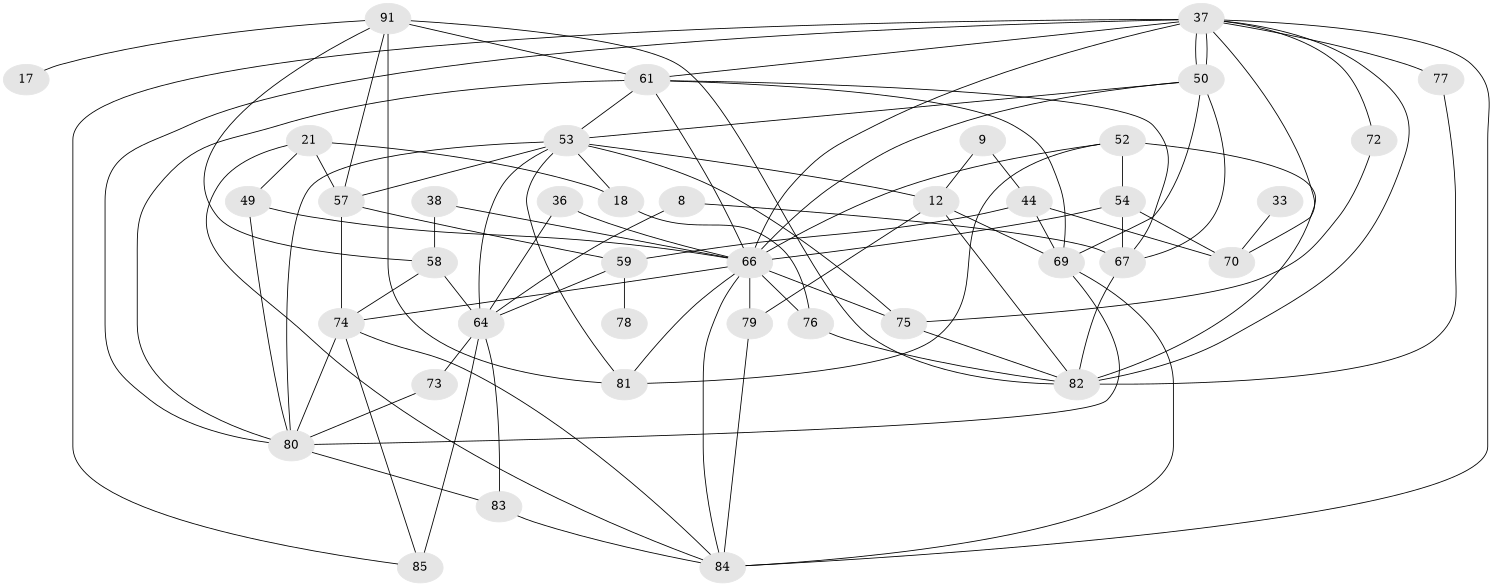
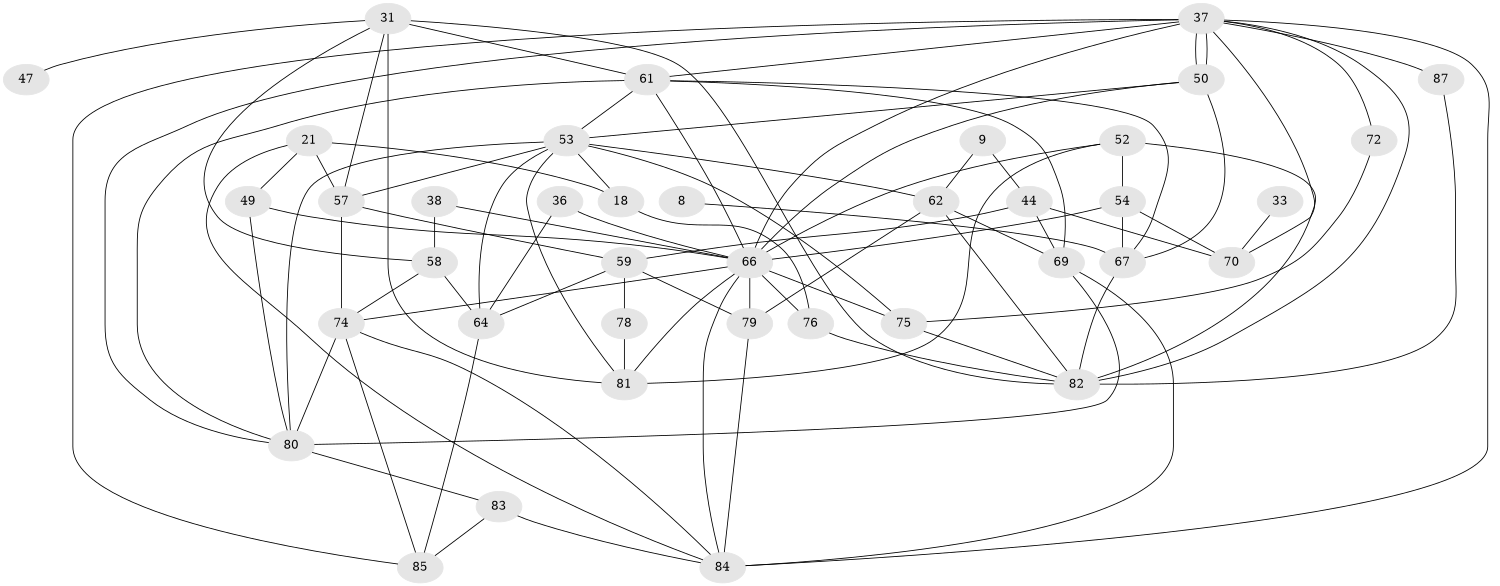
node "91": label "91" -> "31"
node "17": label "17" -> "47"
node "77": label "77" -> "87"
edge "50" -- "69": removed
node "12": label "12" -> "62"
edge "8" -- "64": removed
edge "59" -- "79": added
edge "78" -- "81": added
node "73": removed
edge "64" -- "83": now "85" -- "83"
